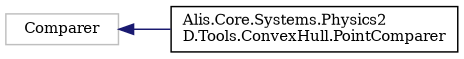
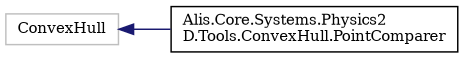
node "Comparer": label "Comparer" -> "ConvexHull"
